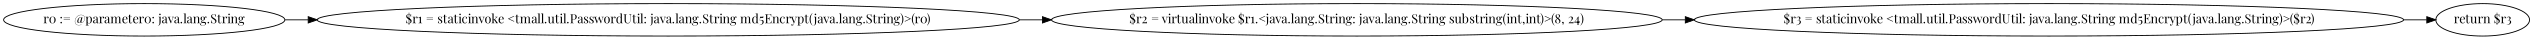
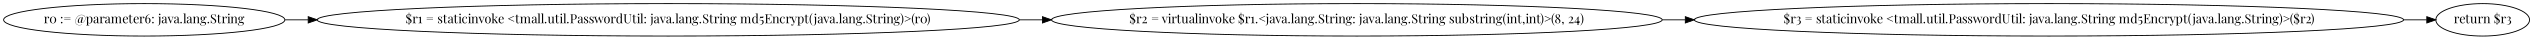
node "r0 := @parameter0: java.lang.String": label "r0 := @parameter0: java.lang.String" -> "r0 := @parameter6: java.lang.String"
